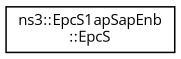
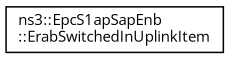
node "ns3::EpcS1apSapEnb ::EpcS": label "ns3::EpcS1apSapEnb ::EpcS" -> "ns3::EpcS1apSapEnb ::ErabSwitchedInUplinkItem"
